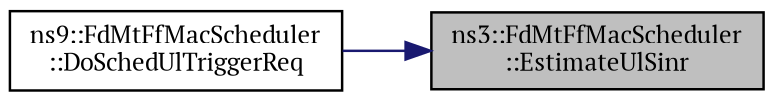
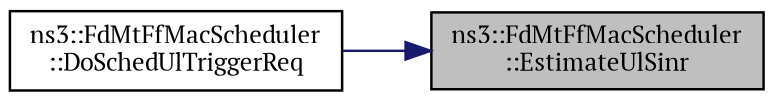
node "ns9::FdMtFfMacScheduler ::DoSchedUlTriggerReq": label "ns9::FdMtFfMacScheduler ::DoSchedUlTriggerReq" -> "ns3::FdMtFfMacScheduler ::DoSchedUlTriggerReq"
